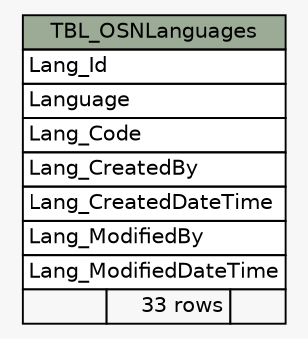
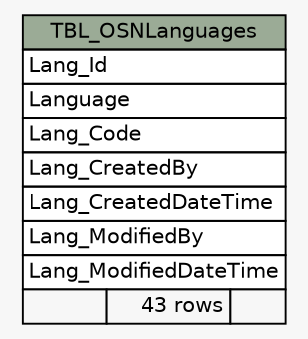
node "TBL_OSNLanguages": text "33 rows" -> "43 rows"
